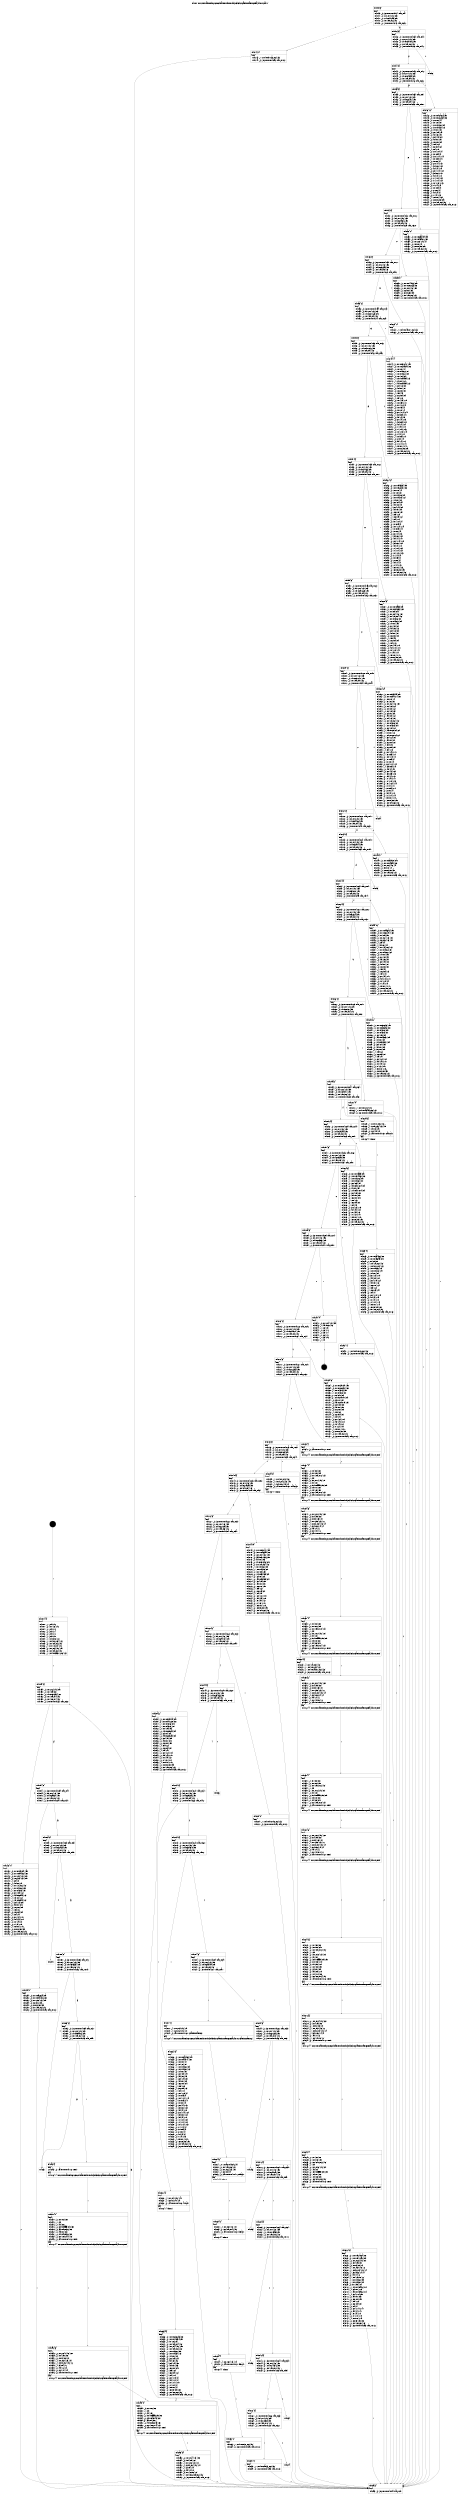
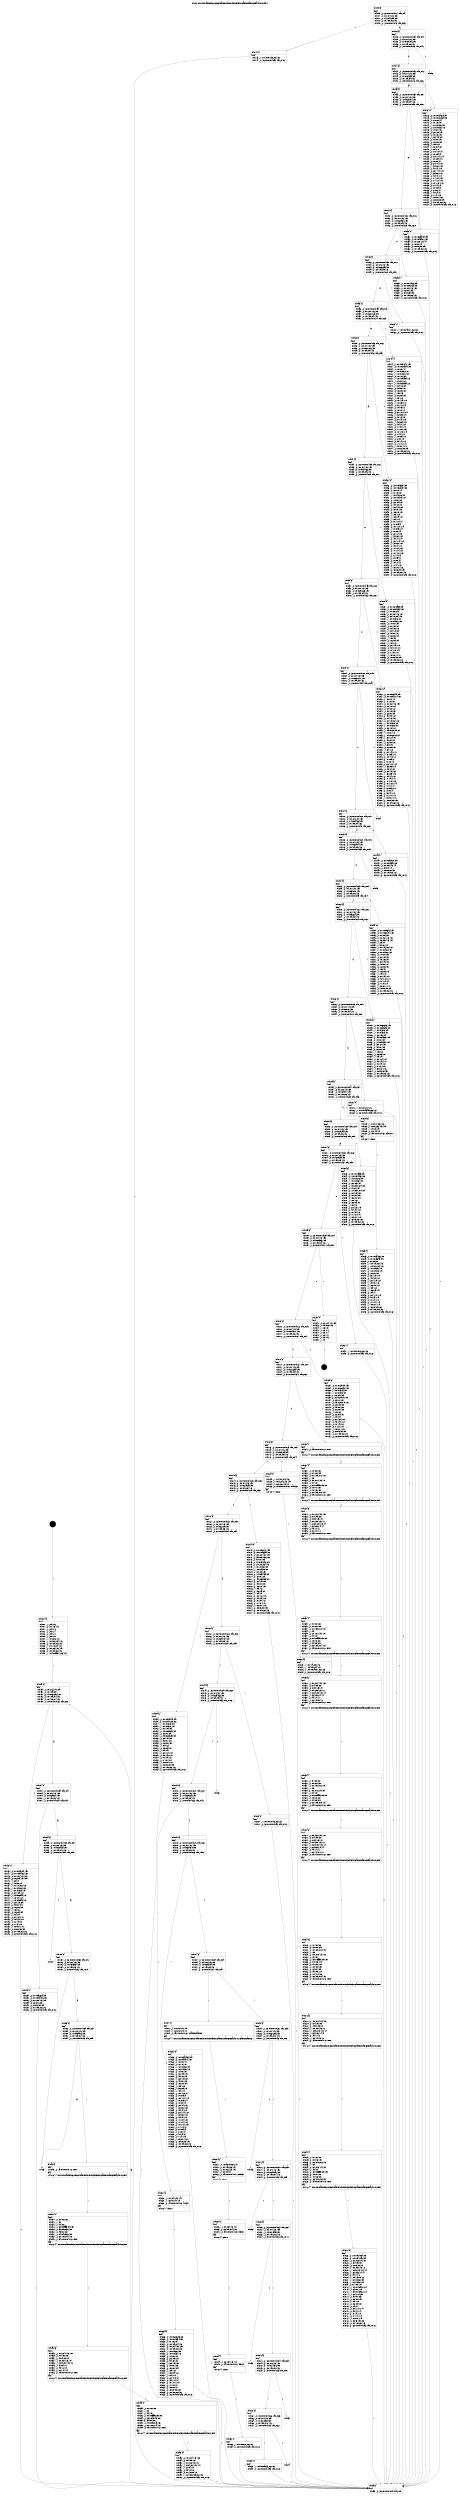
edge "0x402335 [93]" -> "0x402abb [40]": now "0x402335 [93]" -> "0x402f93 [5]"
